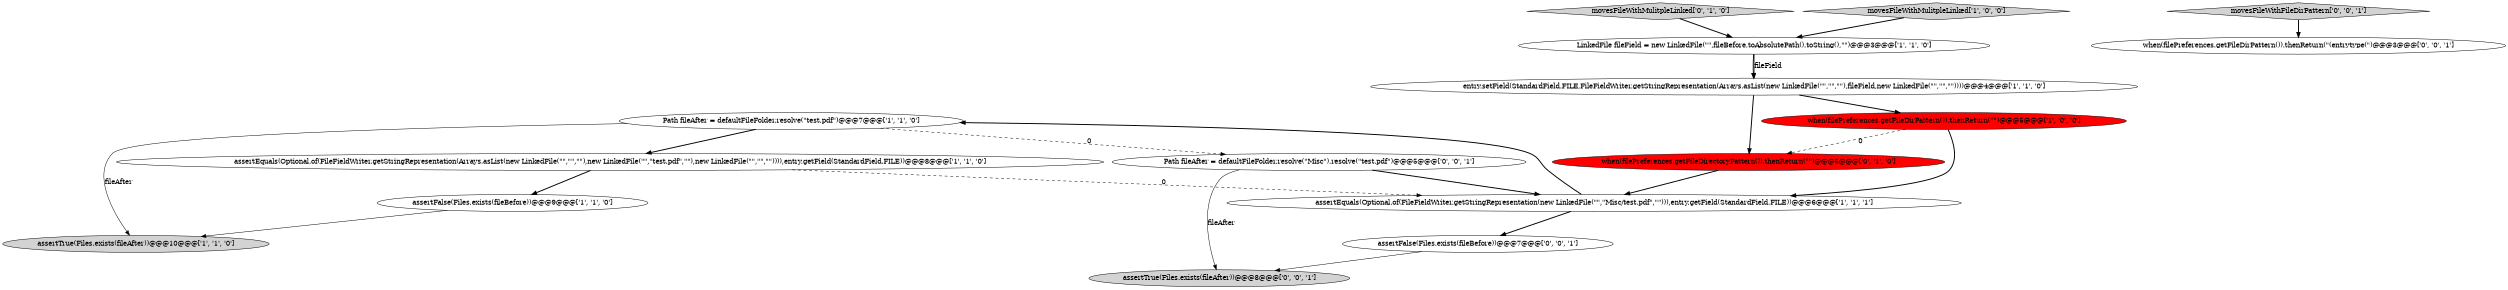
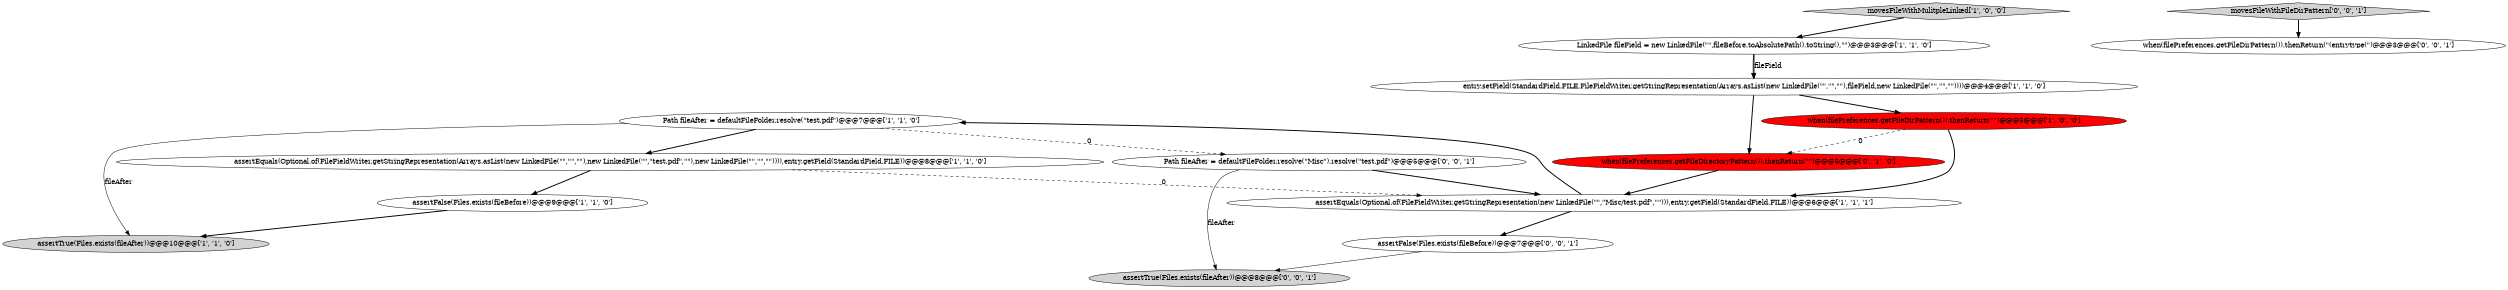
node "movesFileWithMulitpleLinked['0', '1', '0']": removed
edge "assertFalse(Files.exists(fileBefore))@@@9@@@['1', '1', '0']" -> "assertTrue(Files.exists(fileAfter))@@@10@@@['1', '1', '0']": style solid -> bold
